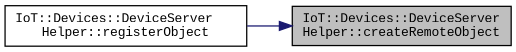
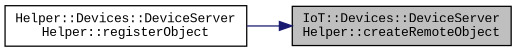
node "IoT::Devices::DeviceServer Helper::registerObject": label "IoT::Devices::DeviceServer Helper::registerObject" -> "Helper::Devices::DeviceServer Helper::registerObject"
